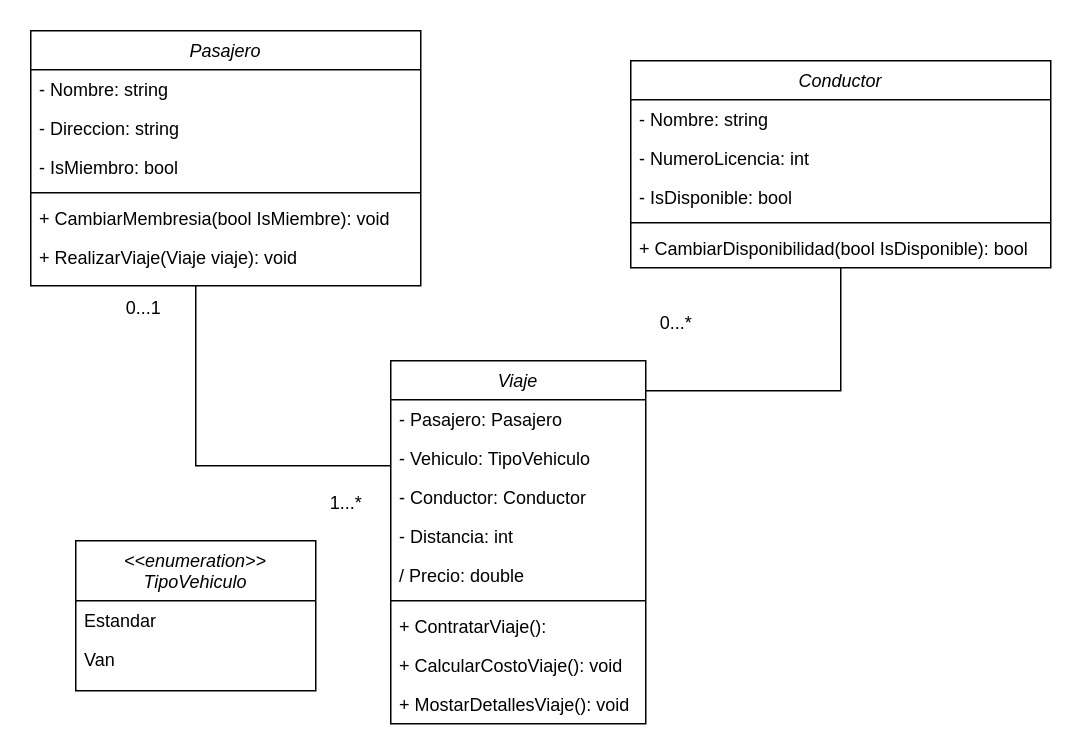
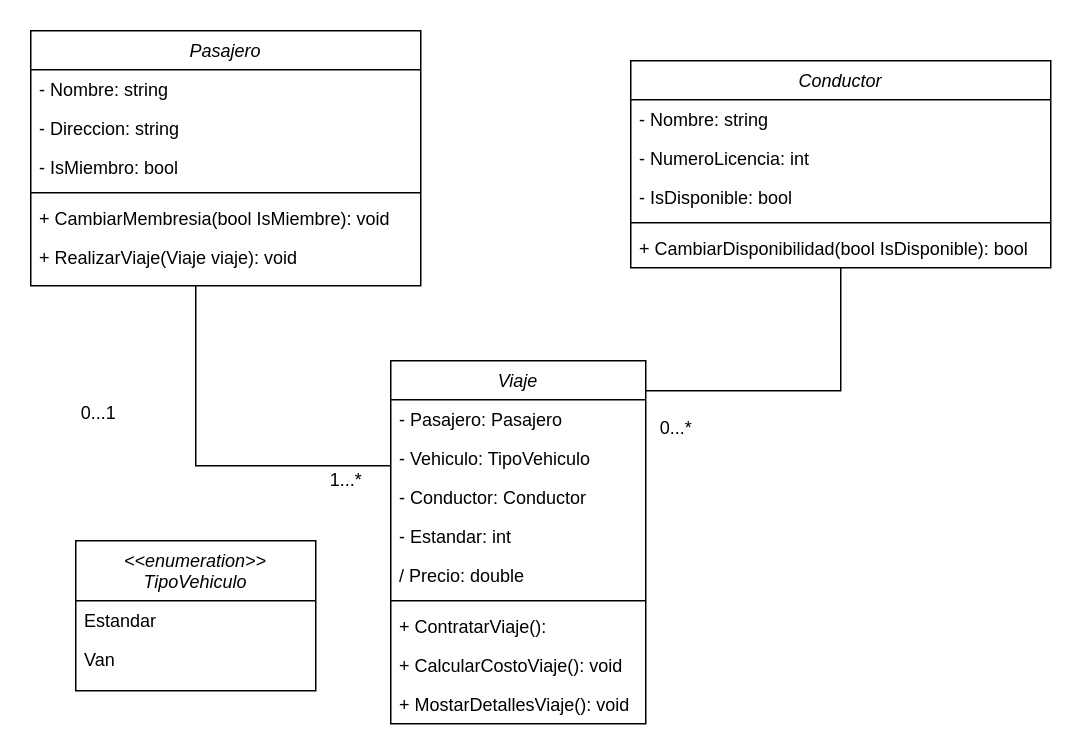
node "0...1": moved (143, 308) -> (98, 413)
node "0...*": moved (676, 323) -> (676, 428)
node "1...*": moved (346, 503) -> (346, 481)
node "- Distancia: int": label "- Distancia: int" -> "- Estandar: int"
